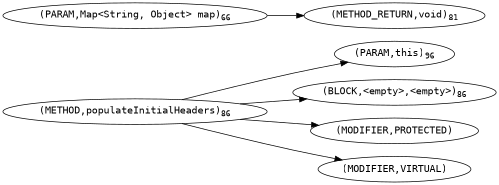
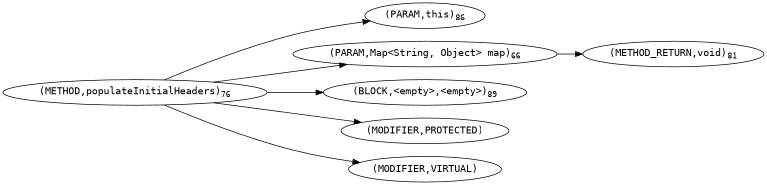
node "(PARAM,this)": text "96" -> "86"
edge "(METHOD,populateInitialHeaders)" -> "(PARAM,Map<String, Object> map)": added
node "(BLOCK,<empty>,<empty>)": text "86" -> "89"
node "(METHOD,populateInitialHeaders)": text "86" -> "76"
